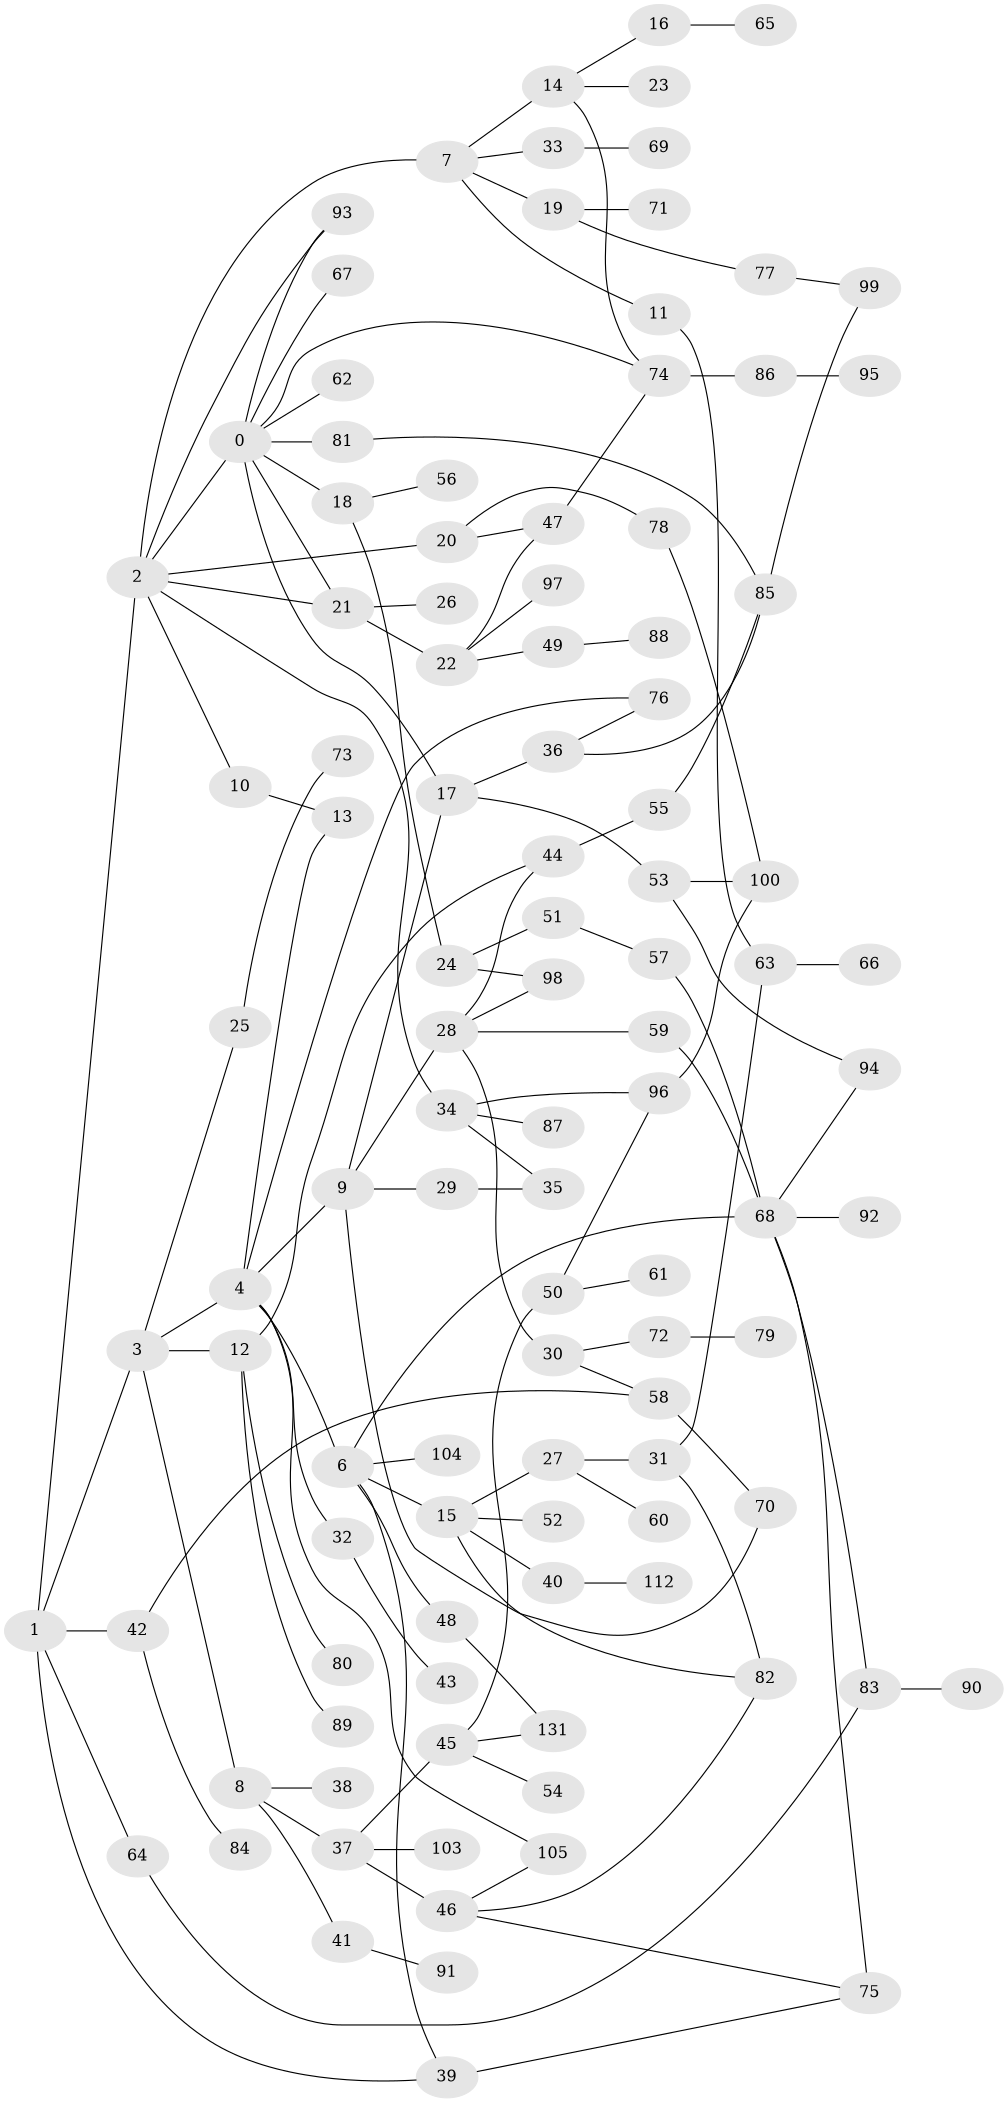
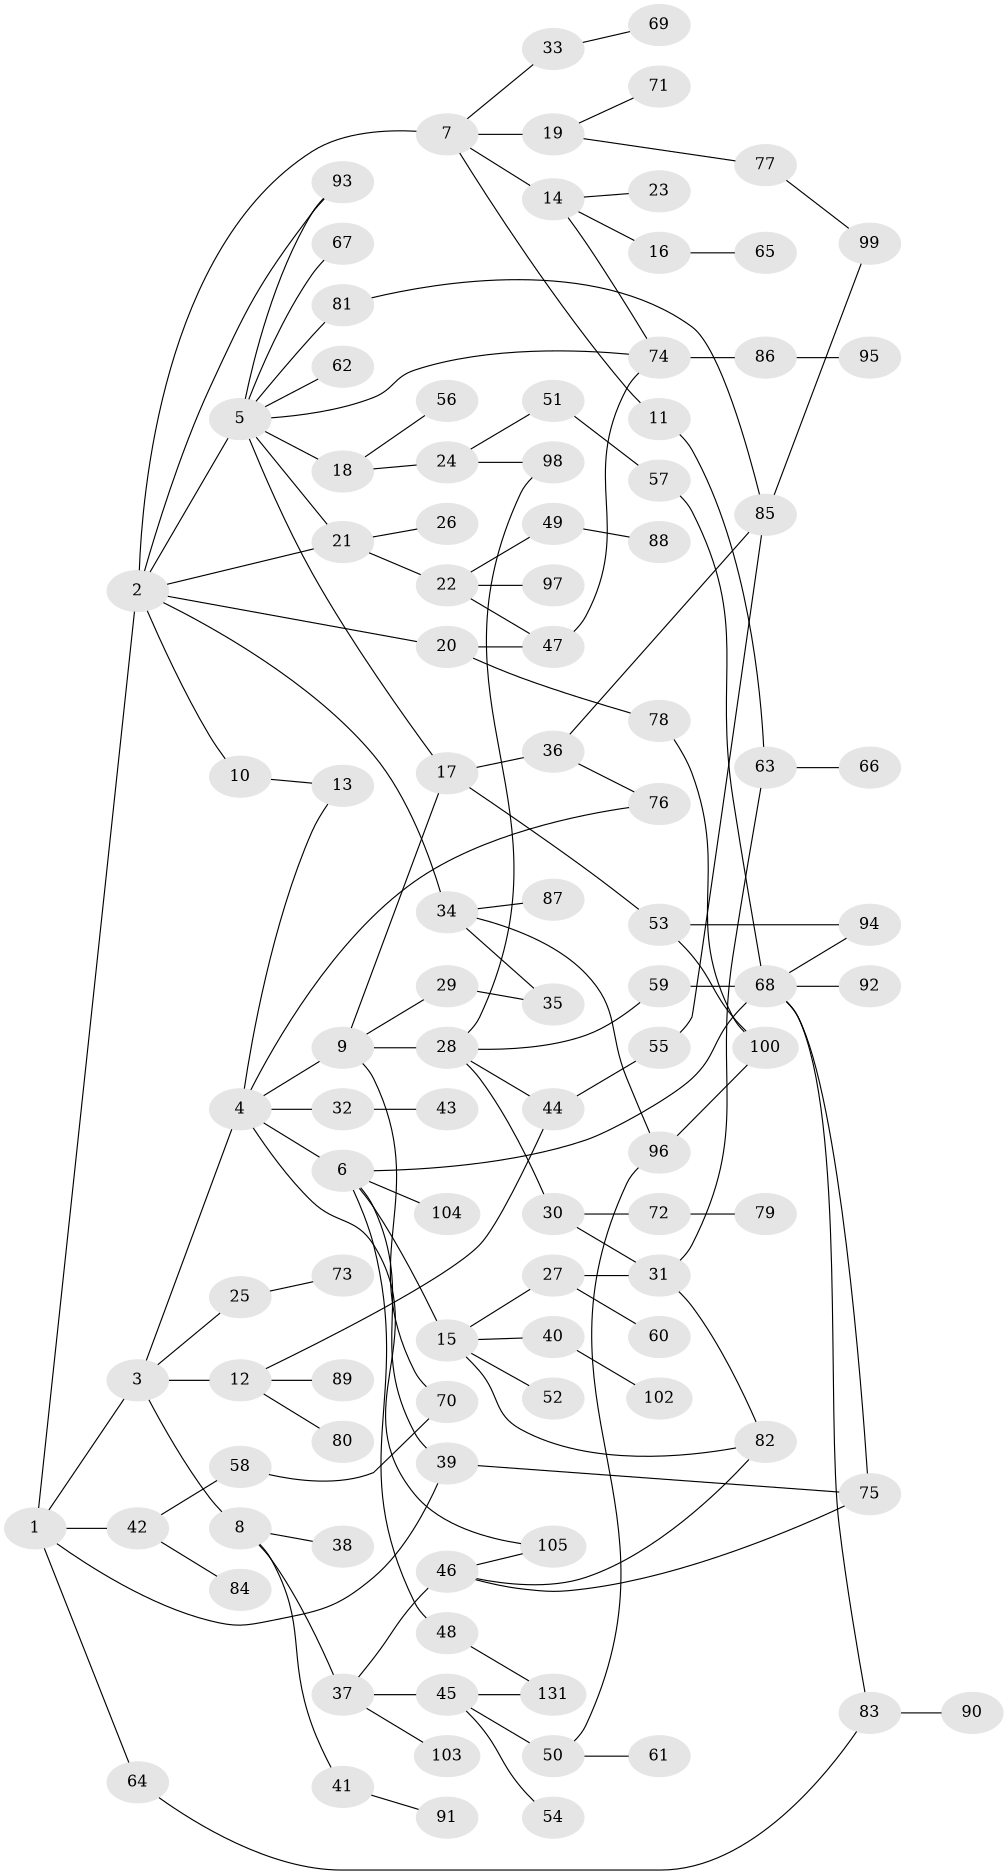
node "0": label "0" -> "5"
edge "30" -- "58": now "30" -- "31"
node "112": label "112" -> "102"
